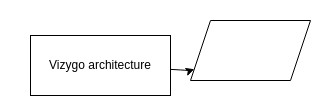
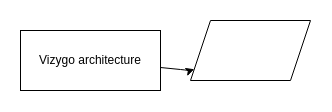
node "Vizygo architecture": moved (101, 66) -> (91, 61)
